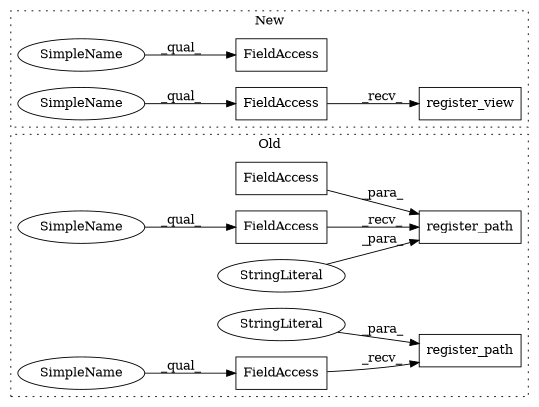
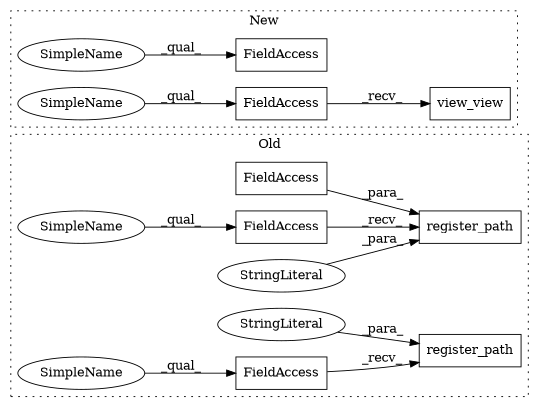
node "register_view": label "register_view" -> "view_view"
